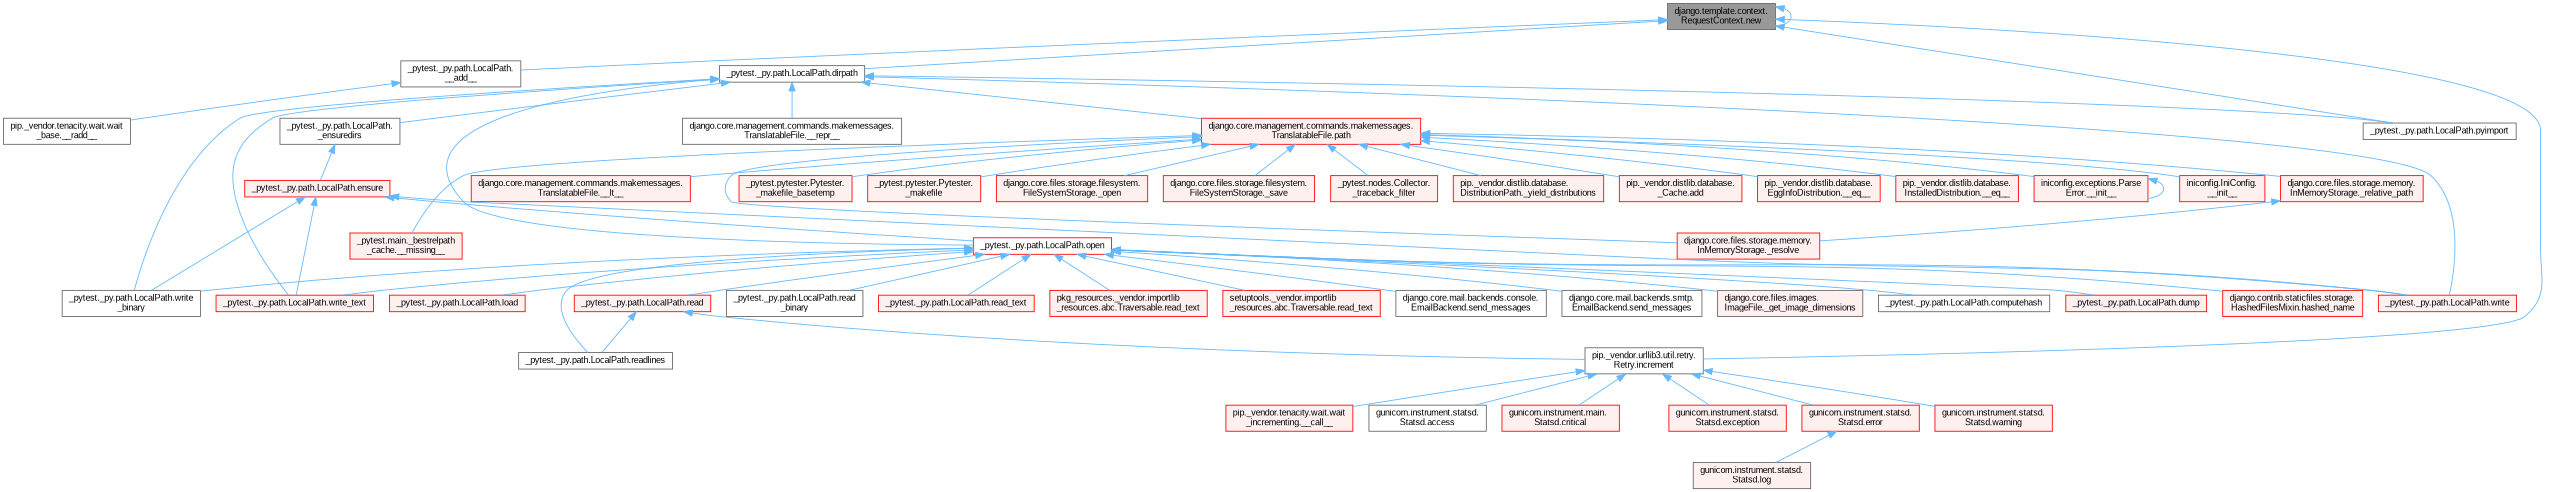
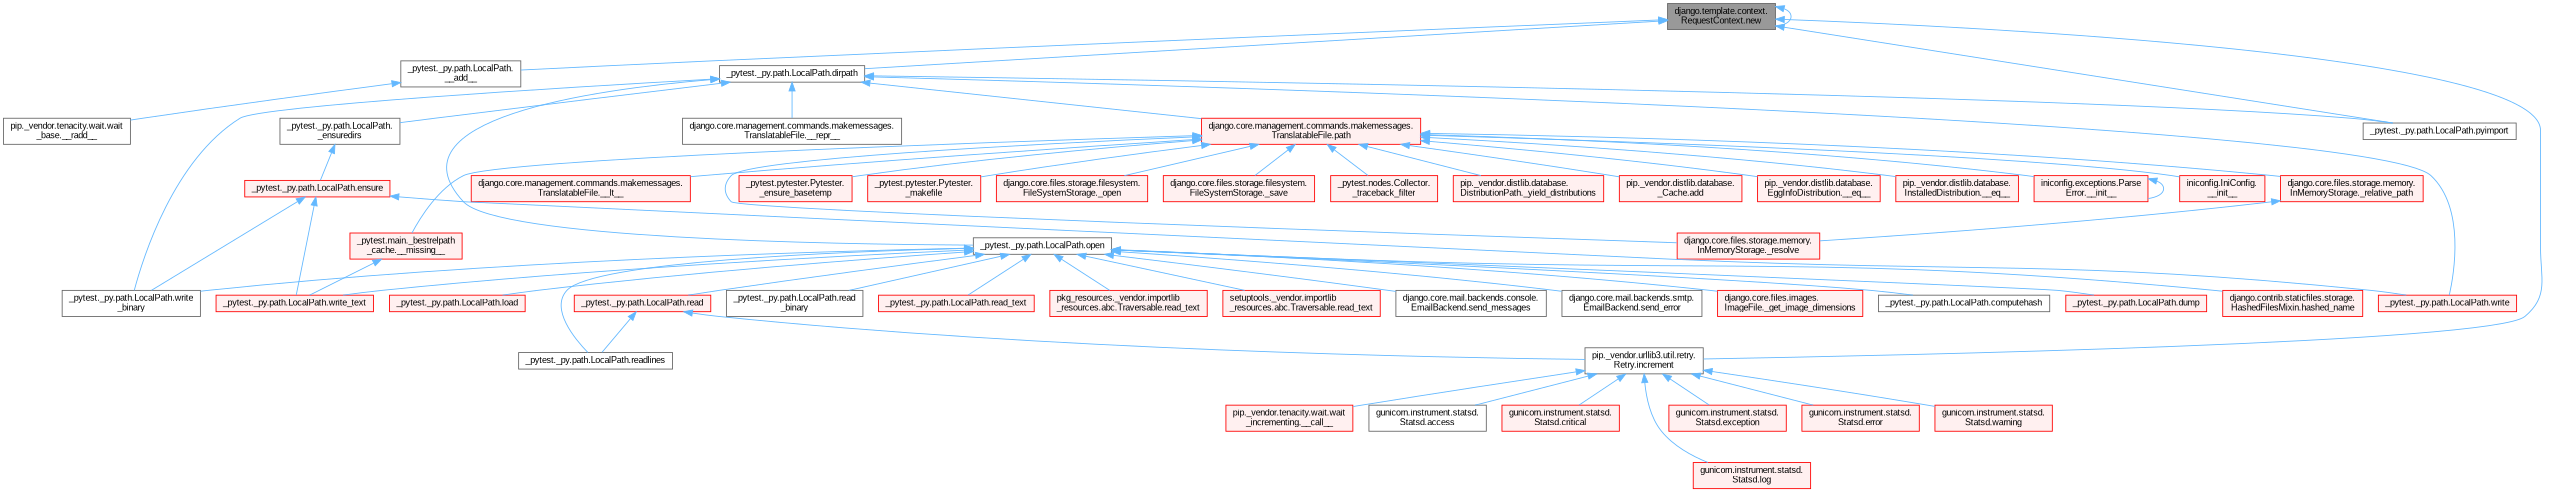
edge "_pytest._py.path.LocalPath.write_text" -> "_pytest._py.path.LocalPath.dirpath": now "_pytest._py.path.LocalPath.write_text" -> "_pytest.main._bestrelpath _cache.__missing__"
node "_pytest.pytester.Pytester. _makefile_basetemp": label "_pytest.pytester.Pytester. _makefile_basetemp" -> "_pytest.pytester.Pytester. _ensure_basetemp"
edge "_pytest._py.path.LocalPath.open" -> "_pytest._py.path.LocalPath.ensure": removed
node "_pytest._py.path.LocalPath.open": color red -> grey40
edge "_pytest._py.path.LocalPath.write" -> "_pytest._py.path.LocalPath.open": removed
node "django.core.mail.backends.smtp. EmailBackend.send_messages": label "django.core.mail.backends.smtp. EmailBackend.send_messages" -> "django.core.mail.backends.smtp. EmailBackend.send_error"
node "django.core.files.images. ImageFile._get_image_dimensions": color grey40 -> red
node "gunicorn.instrument.main. Statsd.critical": label "gunicorn.instrument.main. Statsd.critical" -> "gunicorn.instrument.statsd. Statsd.critical"
edge "gunicorn.instrument.statsd. Statsd.log" -> "gunicorn.instrument.statsd. Statsd.error": now "gunicorn.instrument.statsd. Statsd.log" -> "pip._vendor.urllib3.util.retry. Retry.increment"
node "gunicorn.instrument.statsd. Statsd.log": color grey40 -> red
